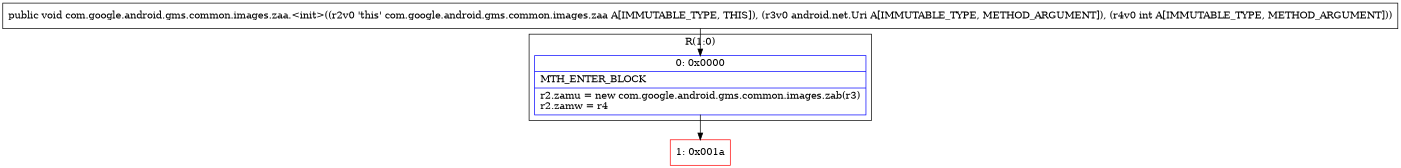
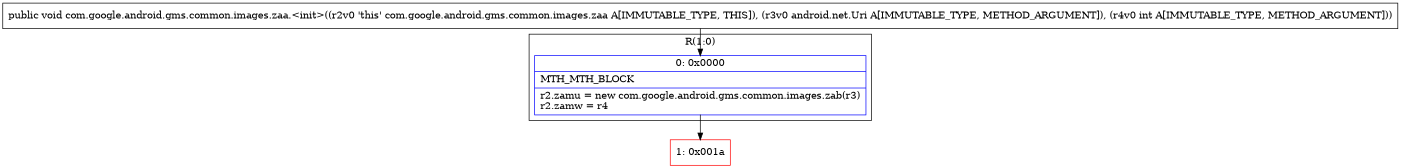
node "0: 0x0000": text "MTH_ENTER_BLOCK" -> "MTH_MTH_BLOCK"
